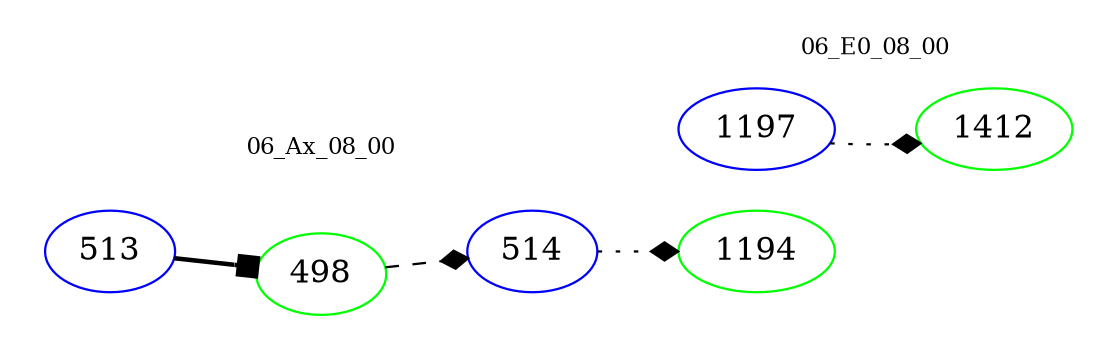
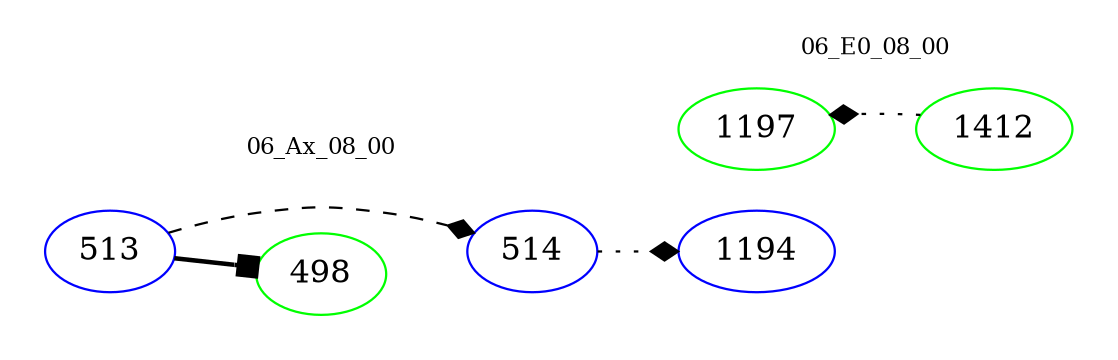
node "1197": color blue -> green
edge "1197" -> "1412": reversed
node "1194": color green -> blue
edge "498" -> "514": now "513" -> "514"
